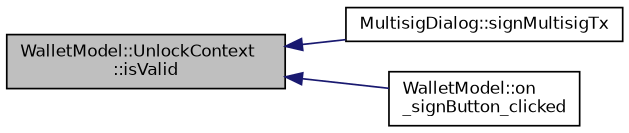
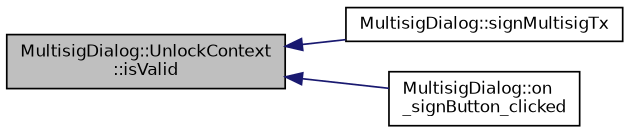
node "WalletModel::UnlockContext ::isValid": label "WalletModel::UnlockContext ::isValid" -> "MultisigDialog::UnlockContext ::isValid"
node "WalletModel::on _signButton_clicked": label "WalletModel::on _signButton_clicked" -> "MultisigDialog::on _signButton_clicked"
